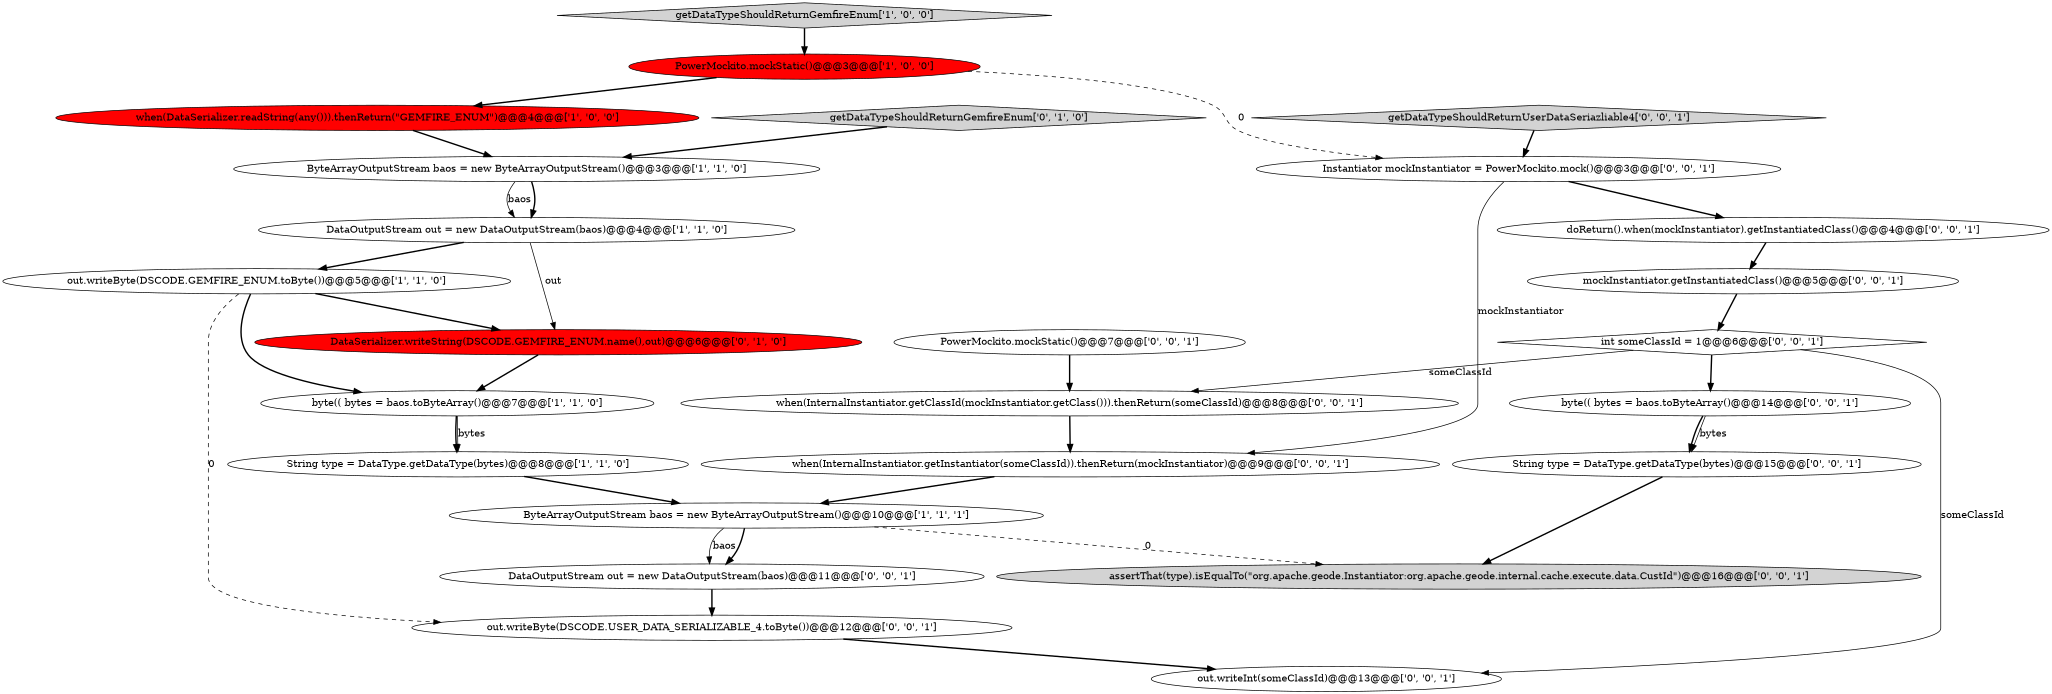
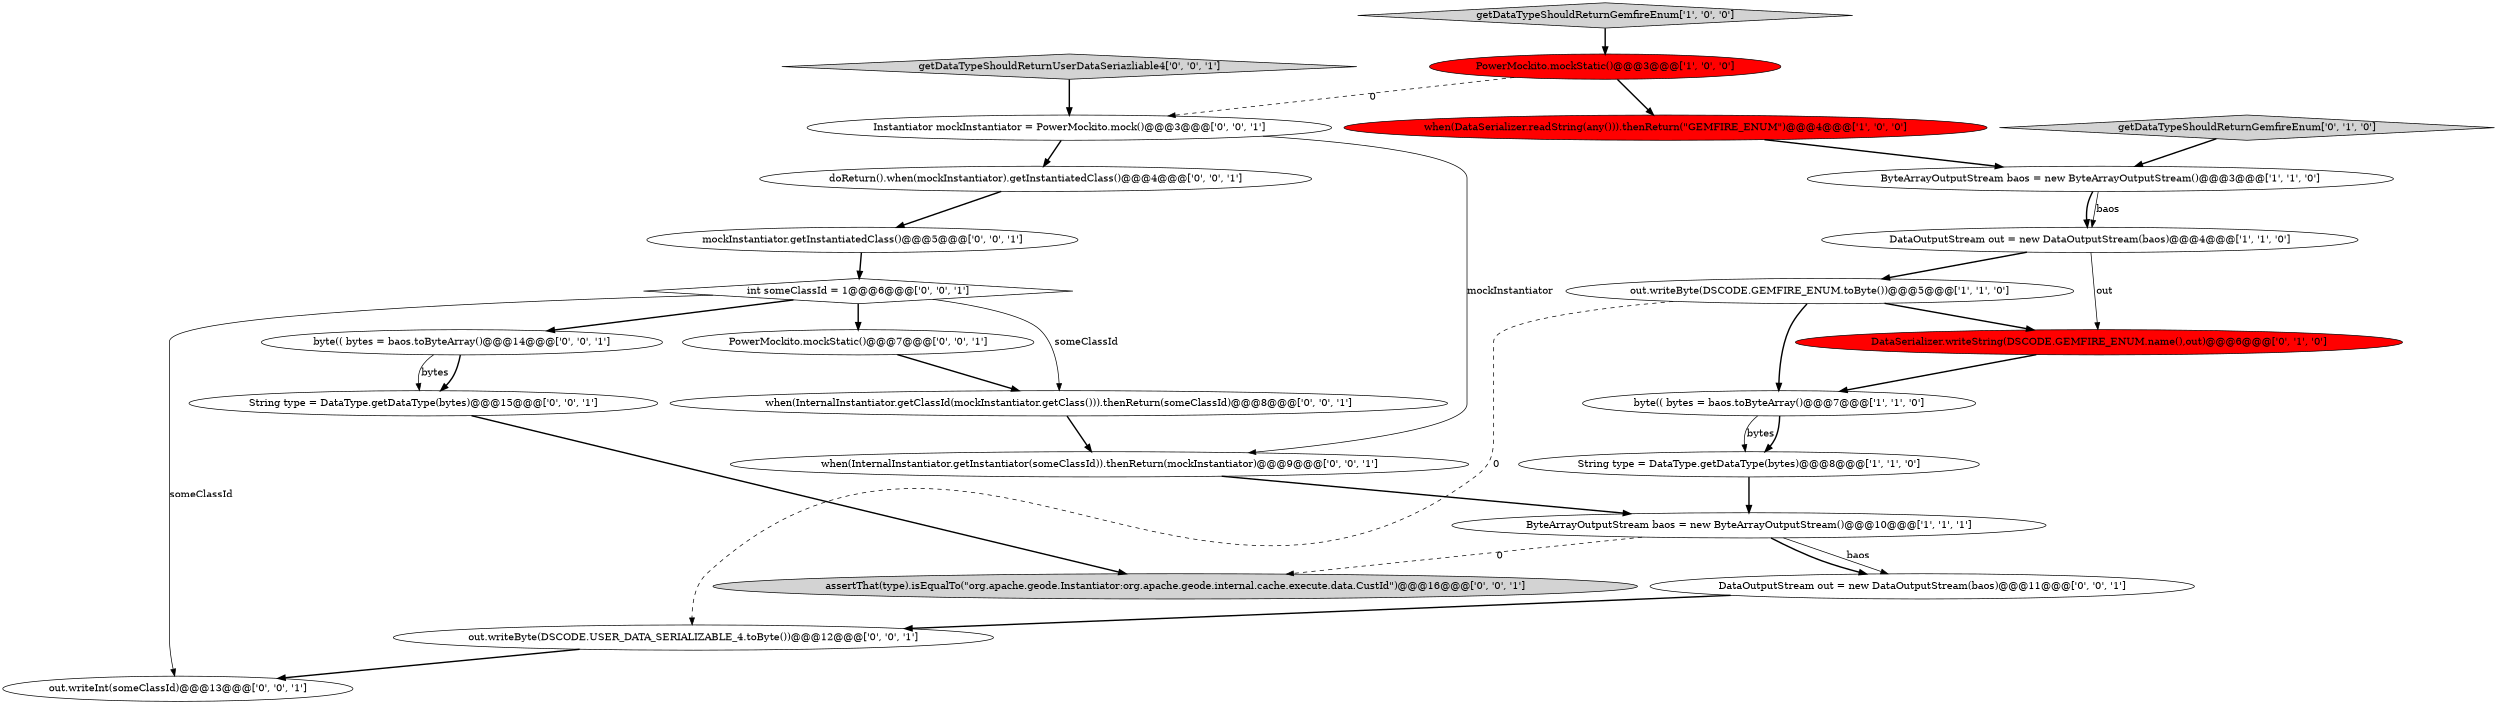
edge "int someClassId = 1@@@6@@@['0', '0', '1']" -> "PowerMockito.mockStatic()@@@7@@@['0', '0', '1']": added
